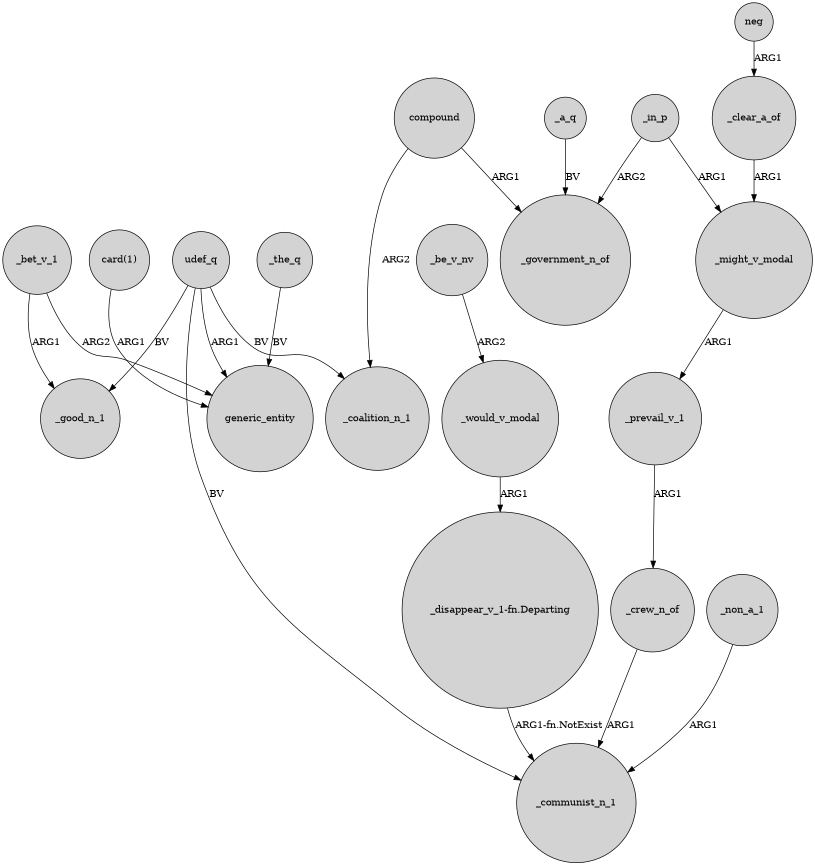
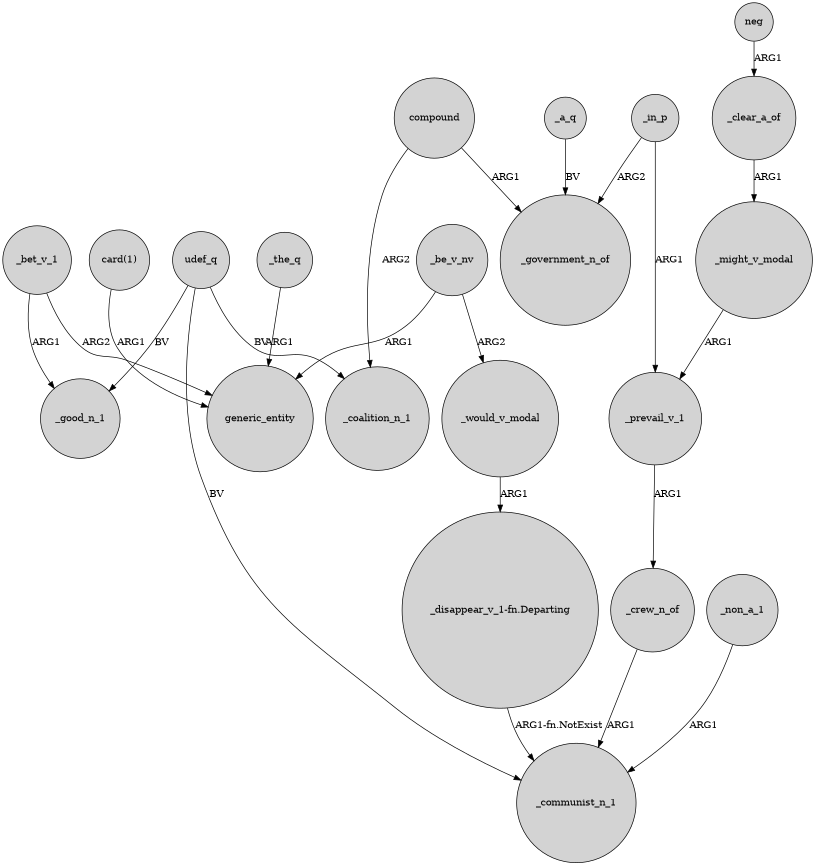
edge "_in_p" -> "_might_v_modal": now "_in_p" -> "_prevail_v_1"
edge "udef_q" -> "generic_entity": now "_be_v_nv" -> "generic_entity"
edge "_the_q" -> "generic_entity": label "BV" -> "ARG1"
